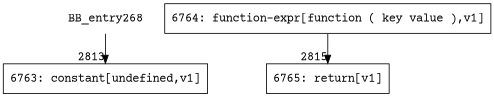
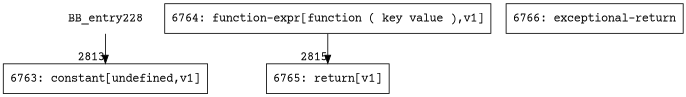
node "BB_entry268": label "BB_entry268" -> "BB_entry228"
node "6766: exceptional-return": added
